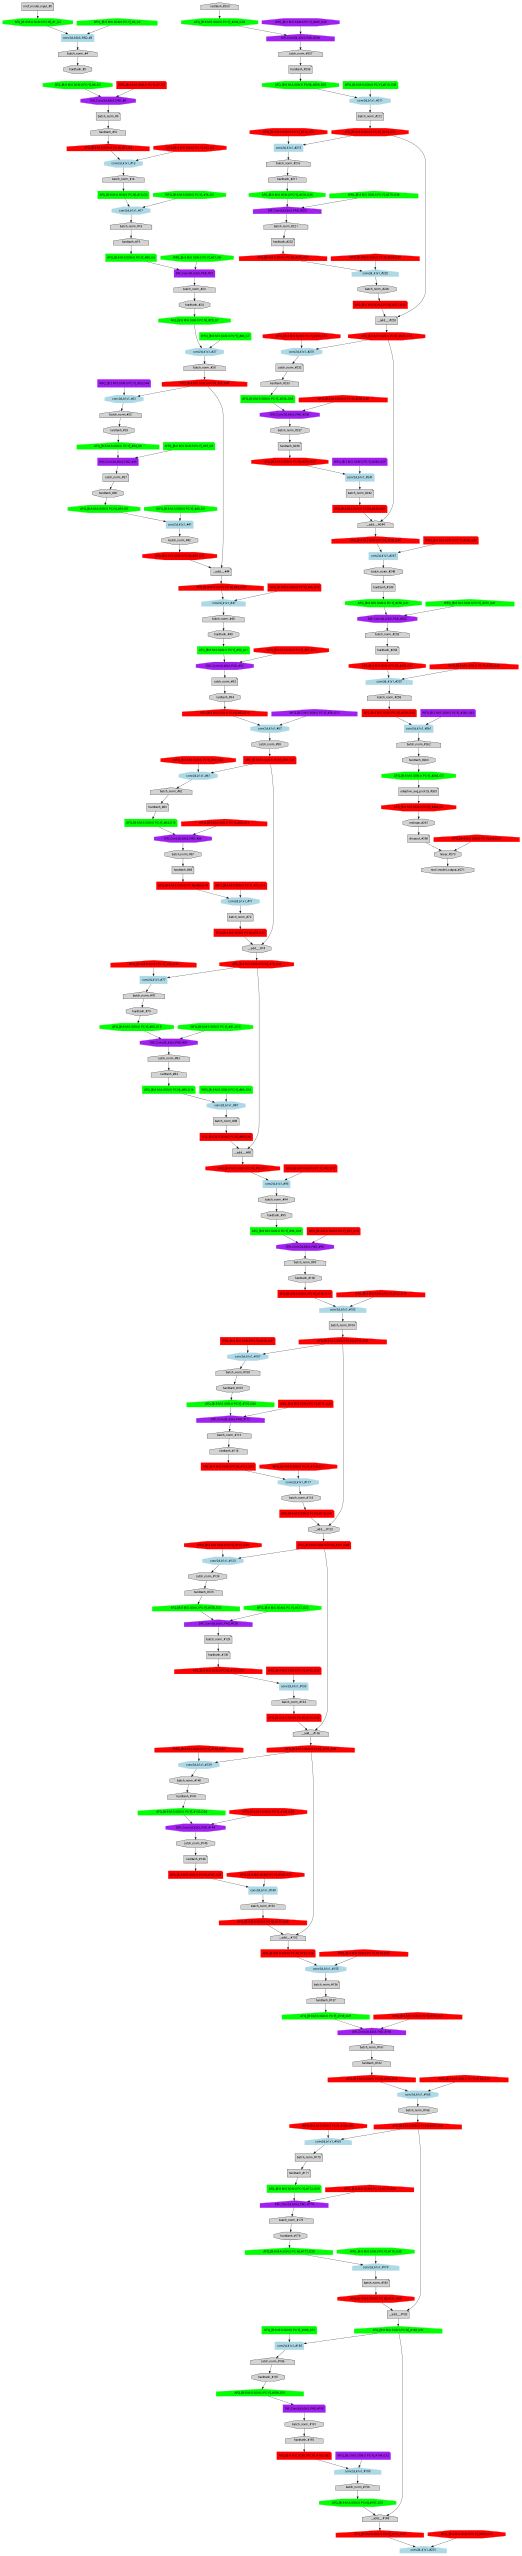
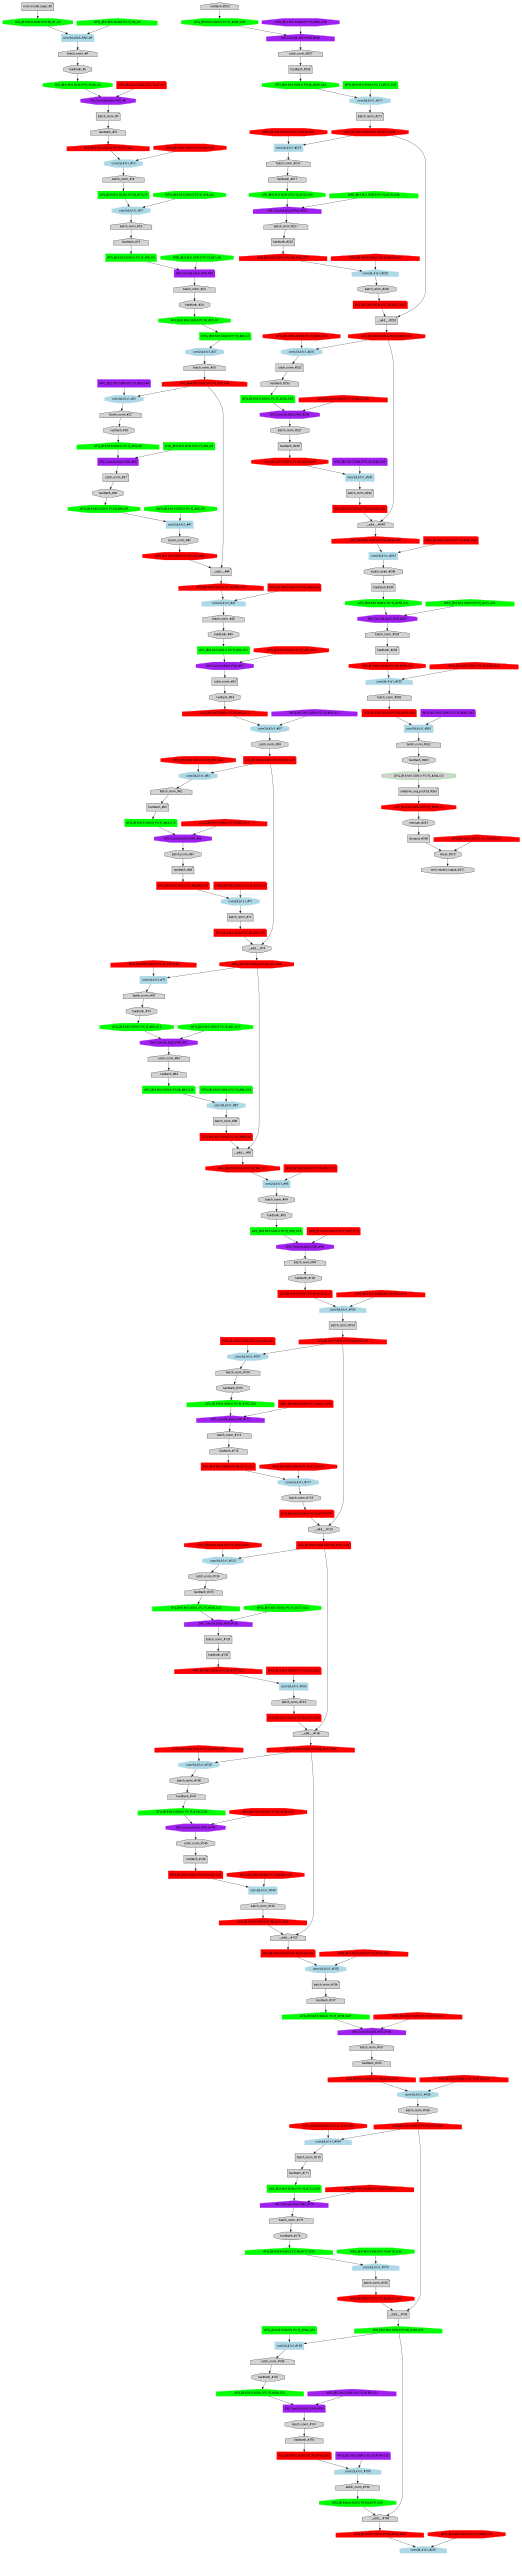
edge "hardtanh_#5" -> "AFQ_[B:8 M:S SGN:U PC:Y]_#6_G3": added
edge "AFQ_[B:8 M:A SGN:S PC:N]_#25_G7" -> "conv2d_k1x1_#27": now "AFQ_[B:8 M:A SGN:S PC:N]_#25_G7" -> "WFQ_[B:8 M:S SGN:S PC:Y]_#26_G7"
node "AFQ_[B:8 M:S SGN:U PC:Y]_#264_G0": fillcolor green -> lightgrey
node "WFQ_[B:2 M:S SGN:S PC:Y]_#189_G31": added
